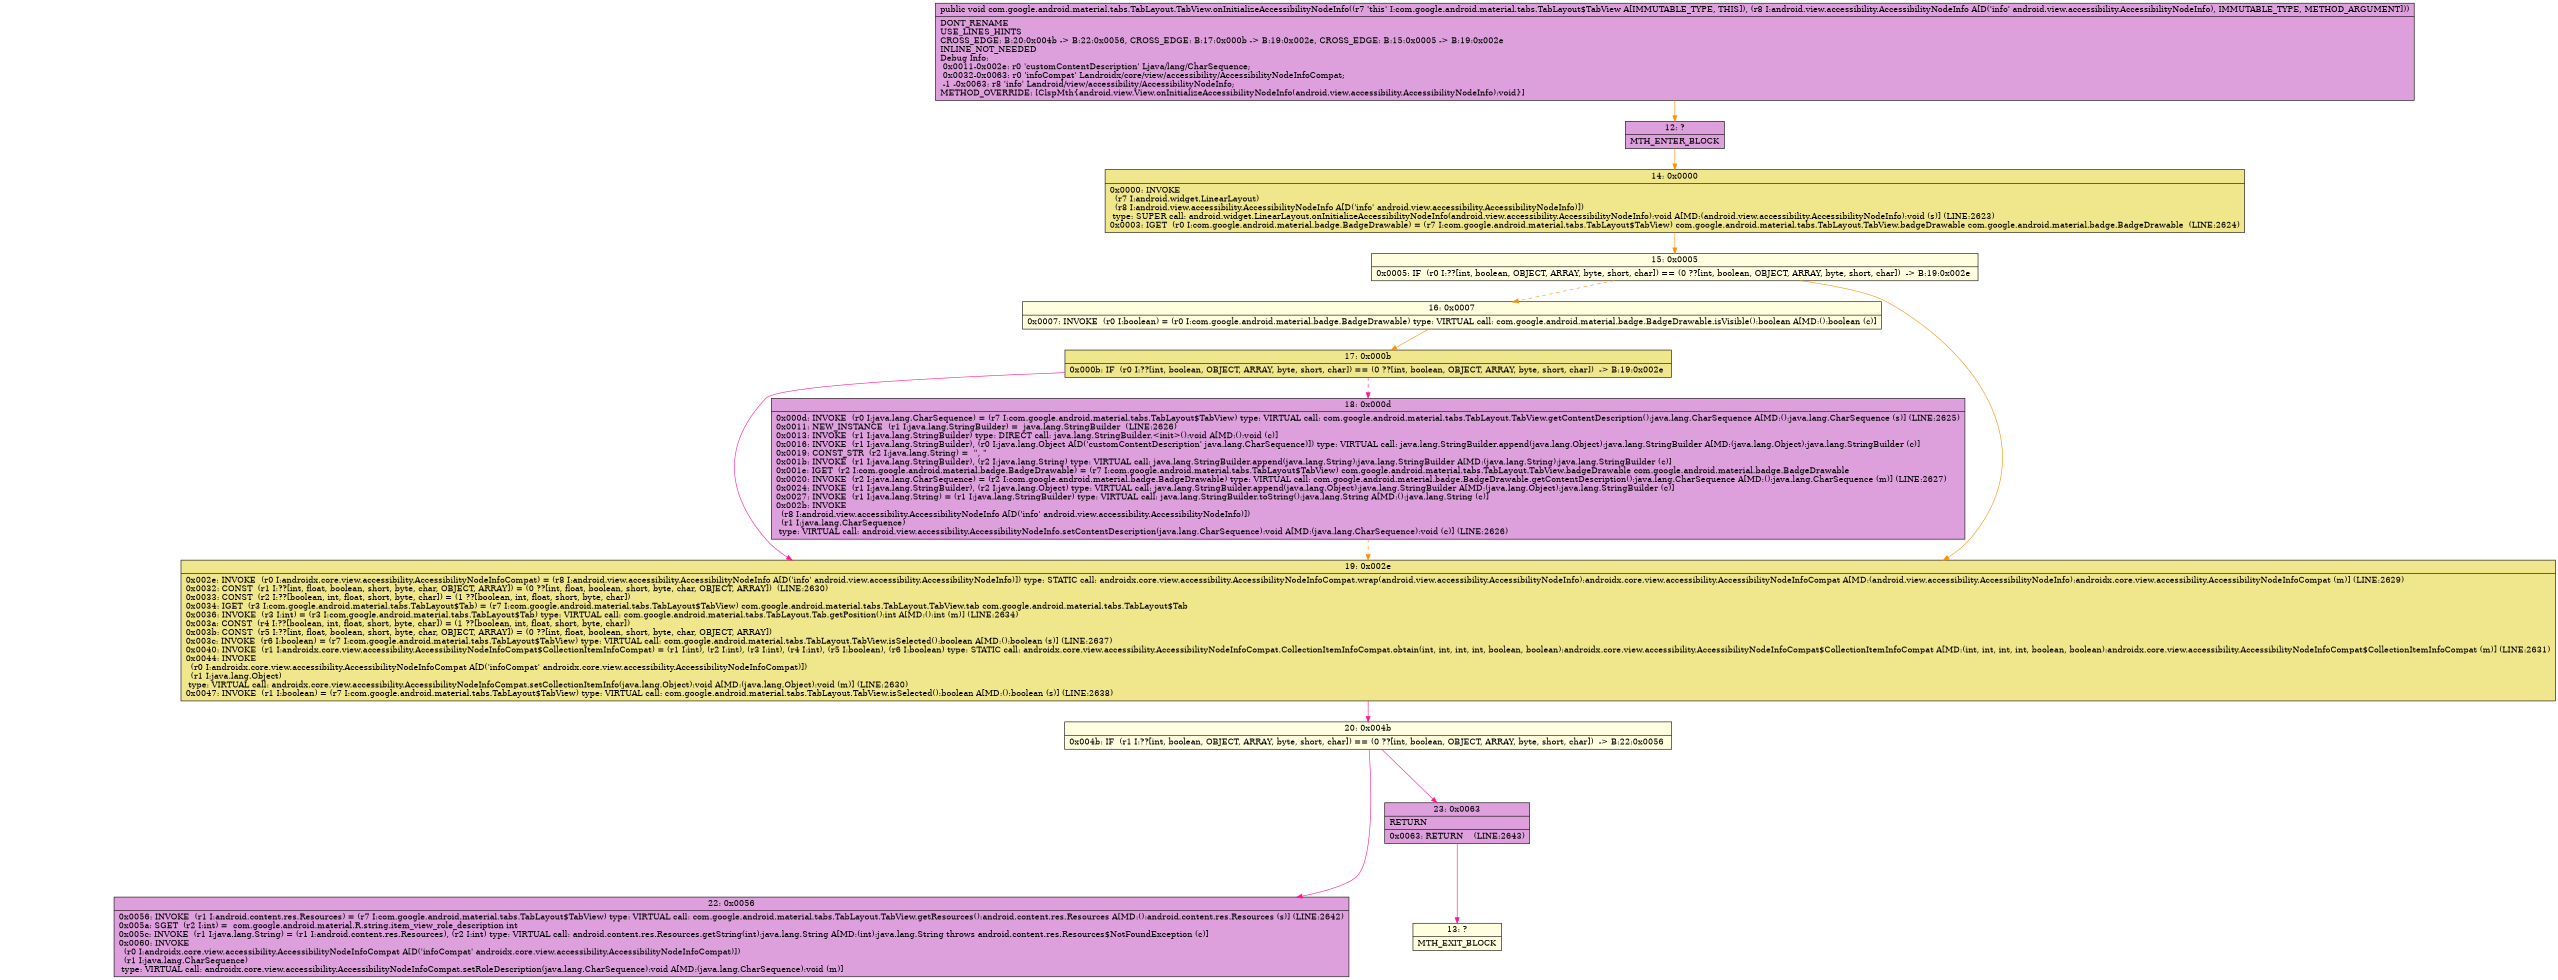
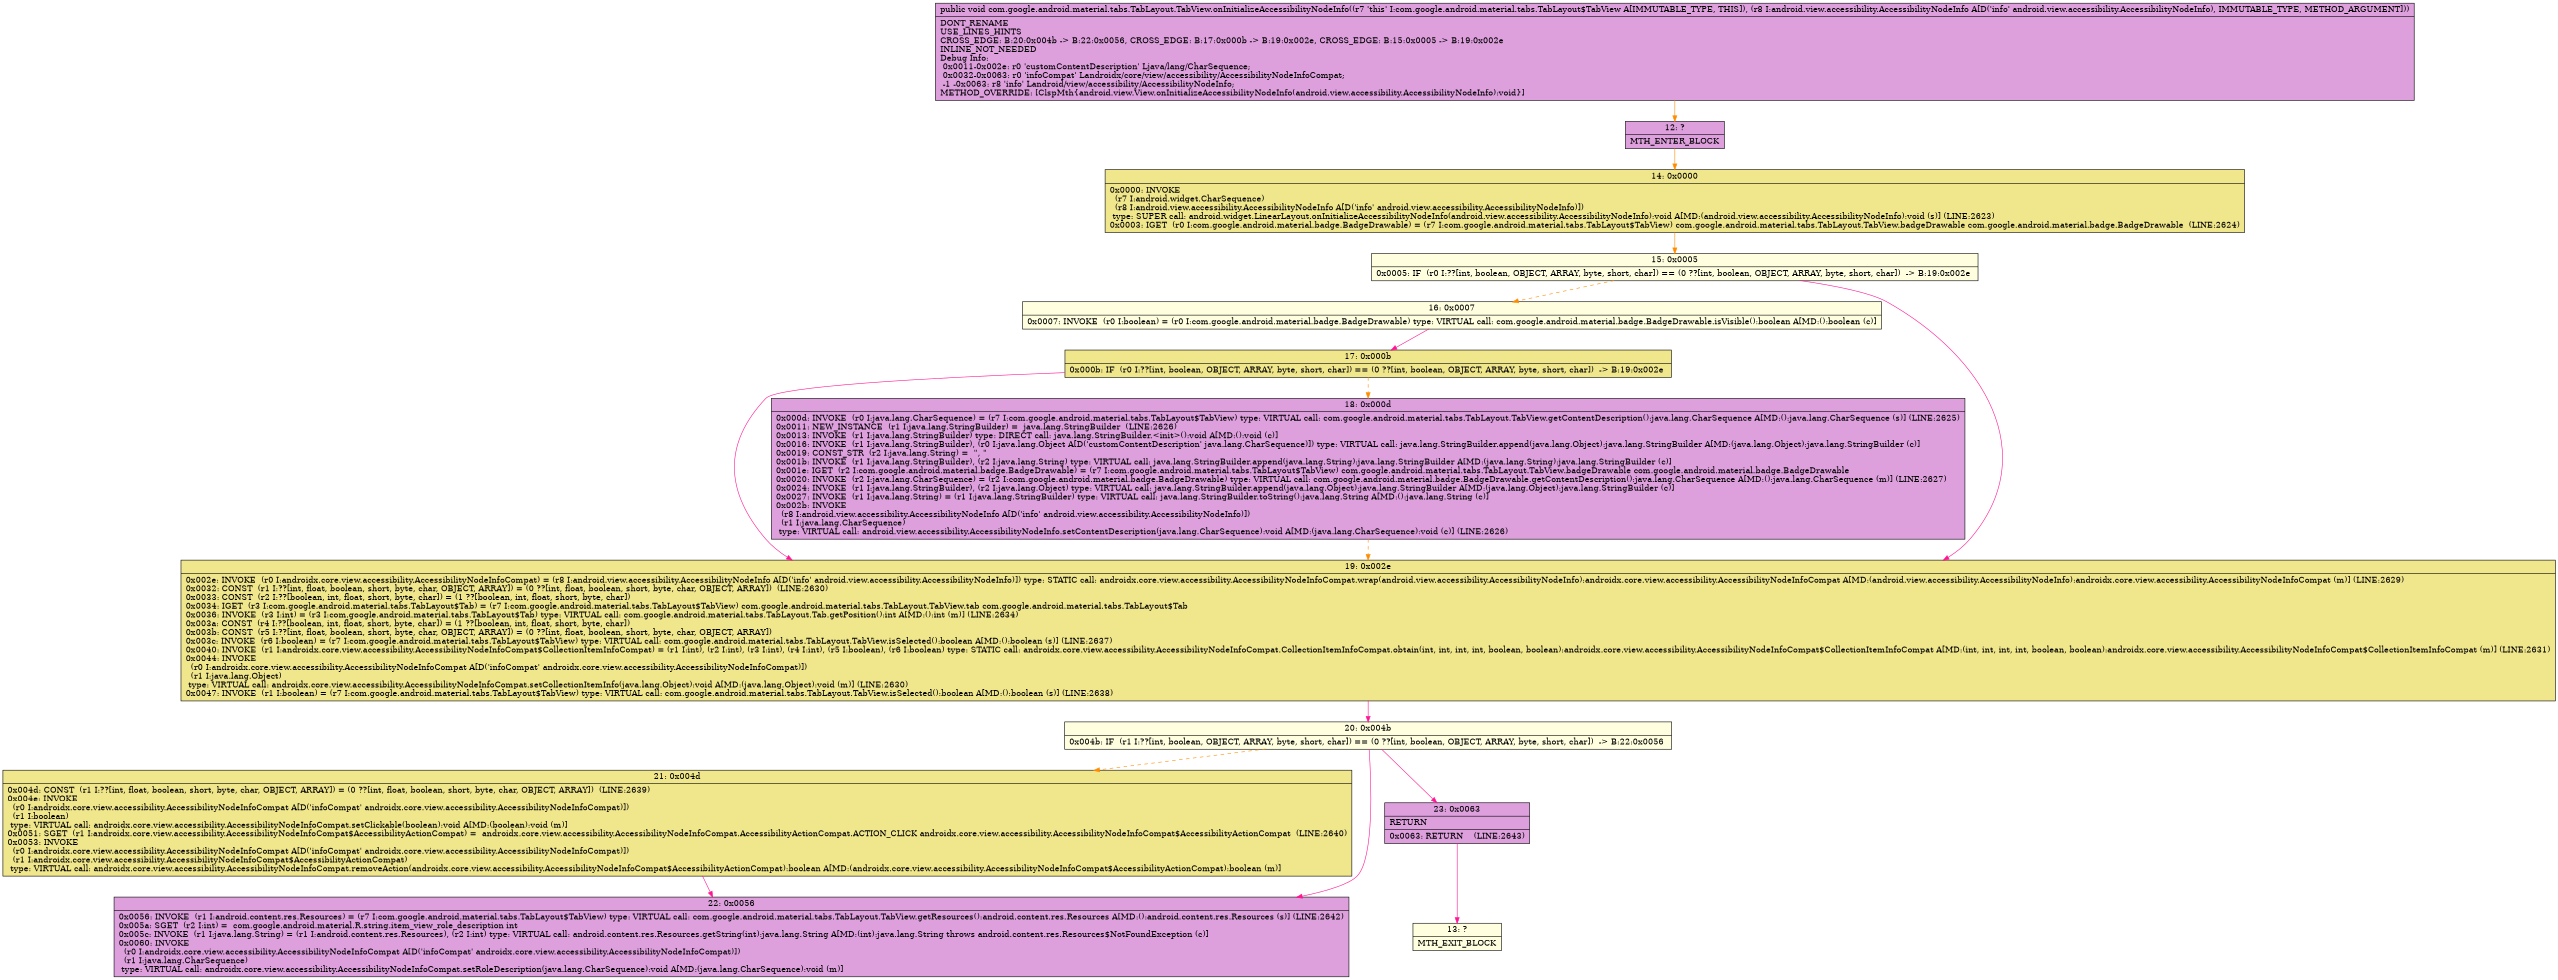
node "14: 0x0000": text "(r7 I:android.widget.LinearLayout)" -> "(r7 I:android.widget.CharSequence)"
edge "16: 0x0007" -> "17: 0x000b": color darkorange -> deeppink
edge "15: 0x0005" -> "19: 0x002e": color darkorange -> deeppink
edge "17: 0x000b" -> "18: 0x000d": color deeppink -> darkorange
node "21: 0x004d": added
